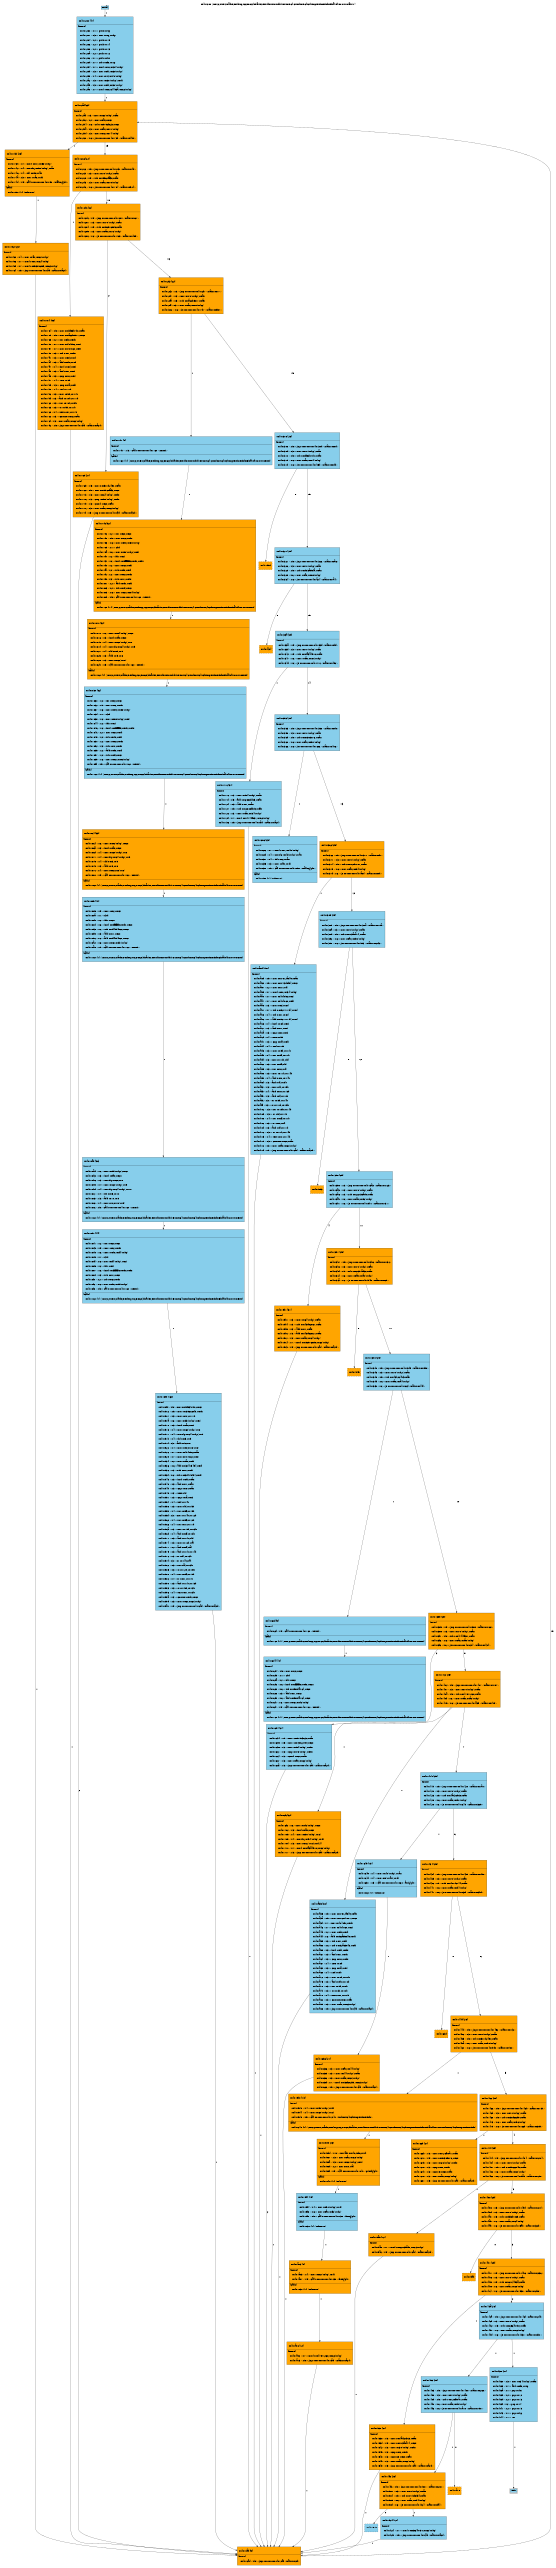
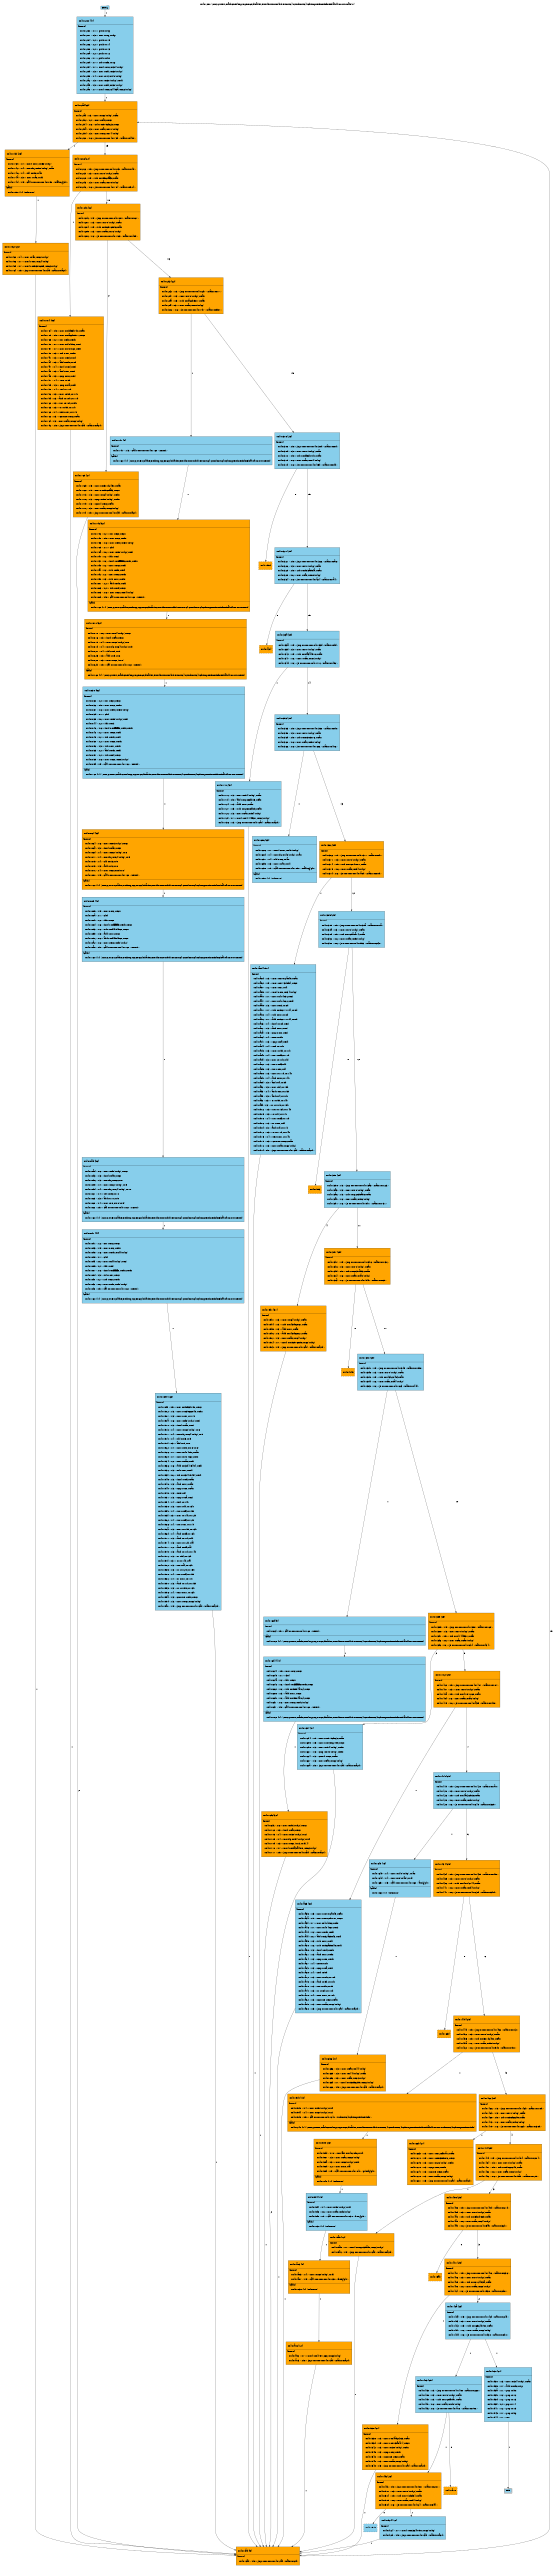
node "Final": label "Final" -> "Entry"
edge "0x401402 [25]" -> "0x4016fc [32]": now "0x4016d4 [40]" -> "0x4016fc [32]"
